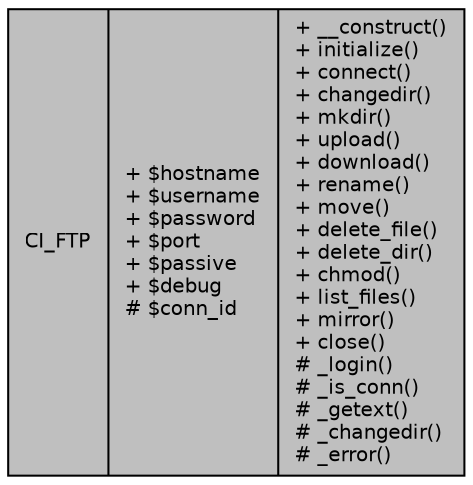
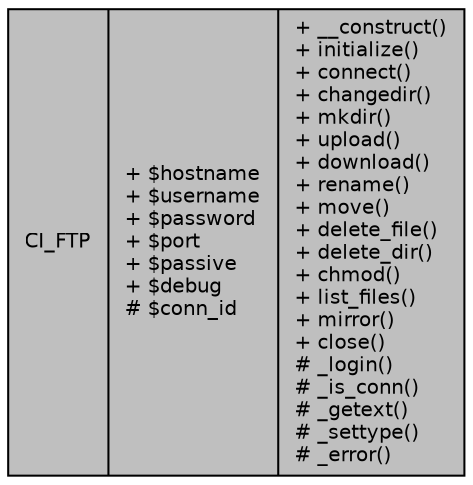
node "CI_FTP": text "# _changedir()" -> "# _settype()"
